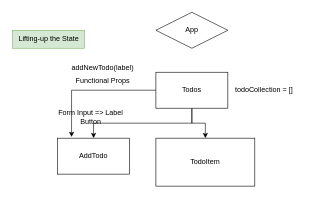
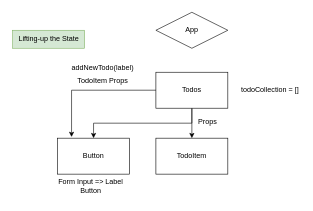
node "Functional Props": label "Functional Props" -> "TodoItem Props"
node "todoCollection = []": moved (264, 90) -> (270, 90)
node "Form Input => Label Button": moved (90, 117) -> (90, 186)
node "Props": added
node "AddTodo": label "AddTodo" -> "Button"
node "TodoItem": size 99x48 -> 72x36
